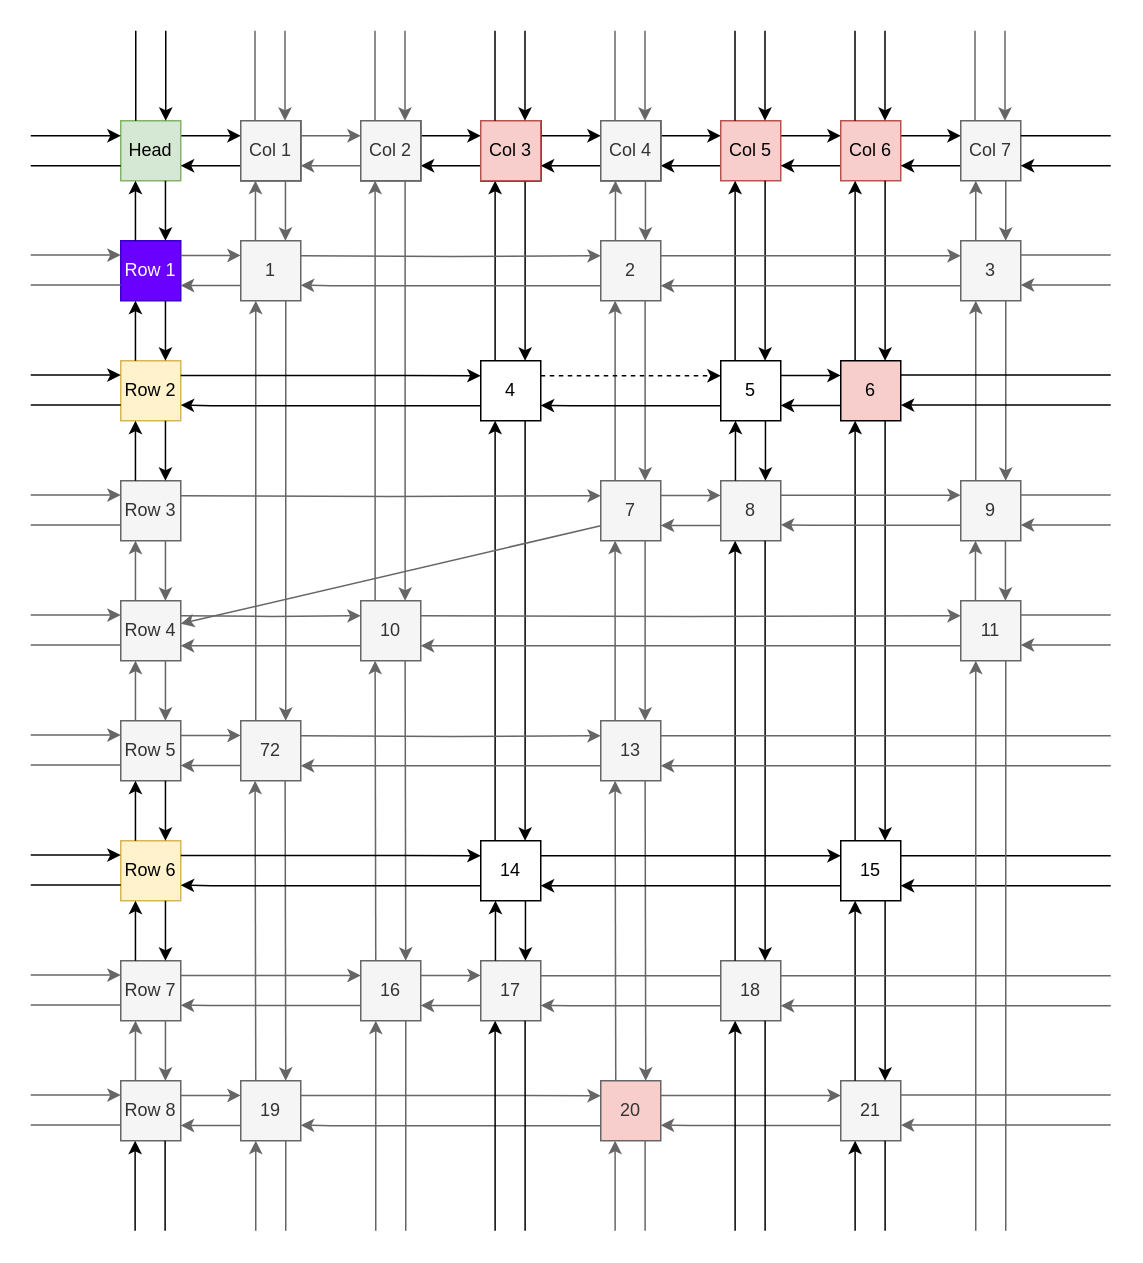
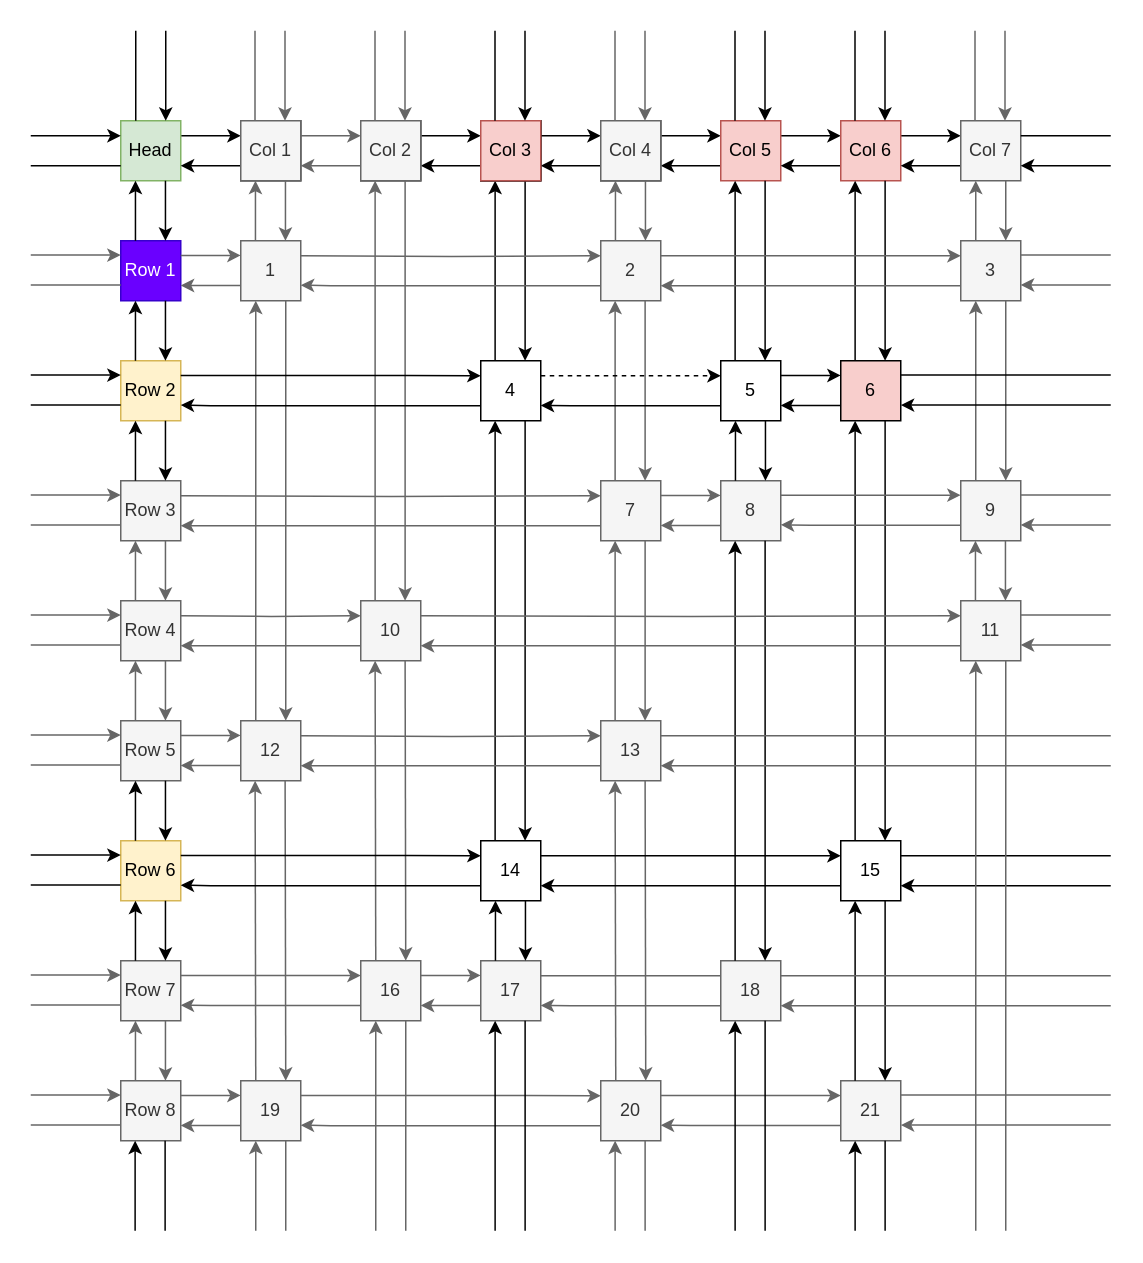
edge "7" -> "Row 4": now "7" -> "Row 3"
node "72": label "72" -> "12"
node "20": fillcolor #f8cecc -> #f5f5f5
